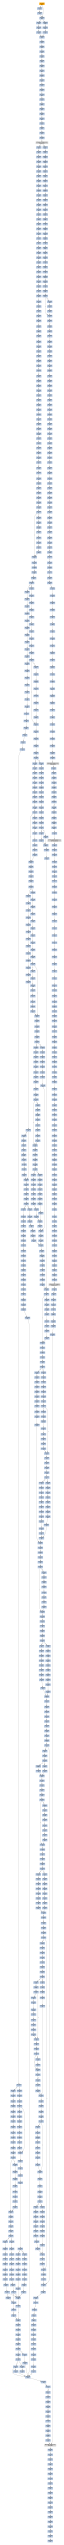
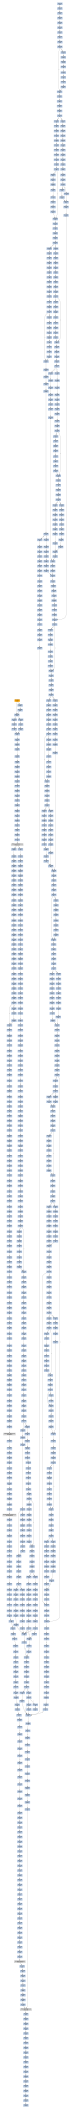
node "0x014e0269 subl": removed
